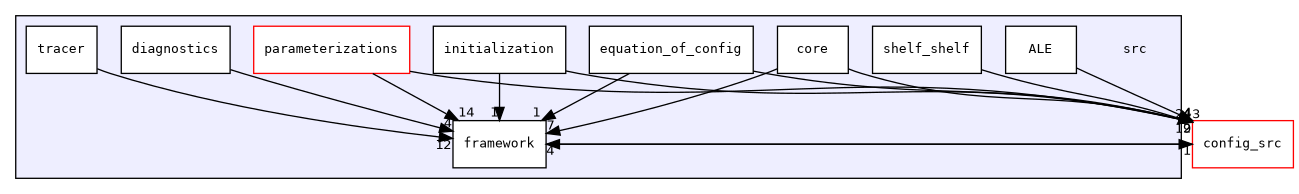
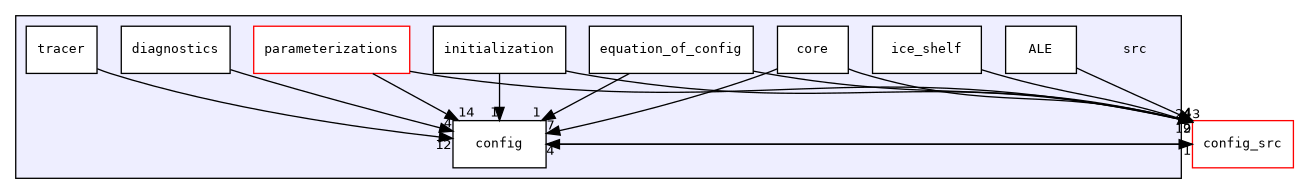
node "shelf_shelf": label "shelf_shelf" -> "ice_shelf"
node "framework": label "framework" -> "config"
